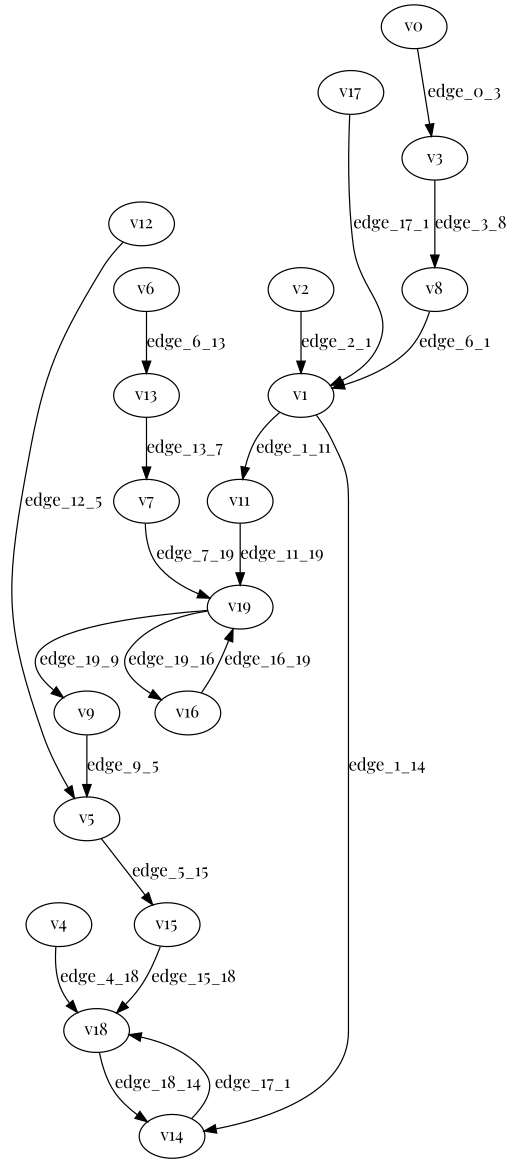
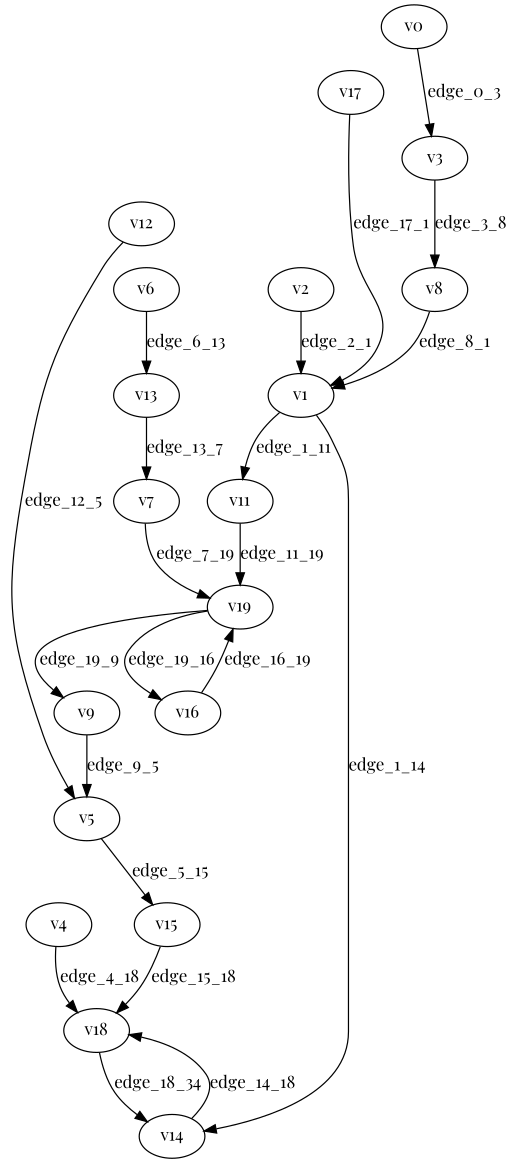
edge "v8" -> "v1": label "edge_6_1" -> "edge_8_1"
edge "v18" -> "v14": label "edge_18_14" -> "edge_18_34"
edge "v14" -> "v18": label "edge_17_1" -> "edge_14_18"
